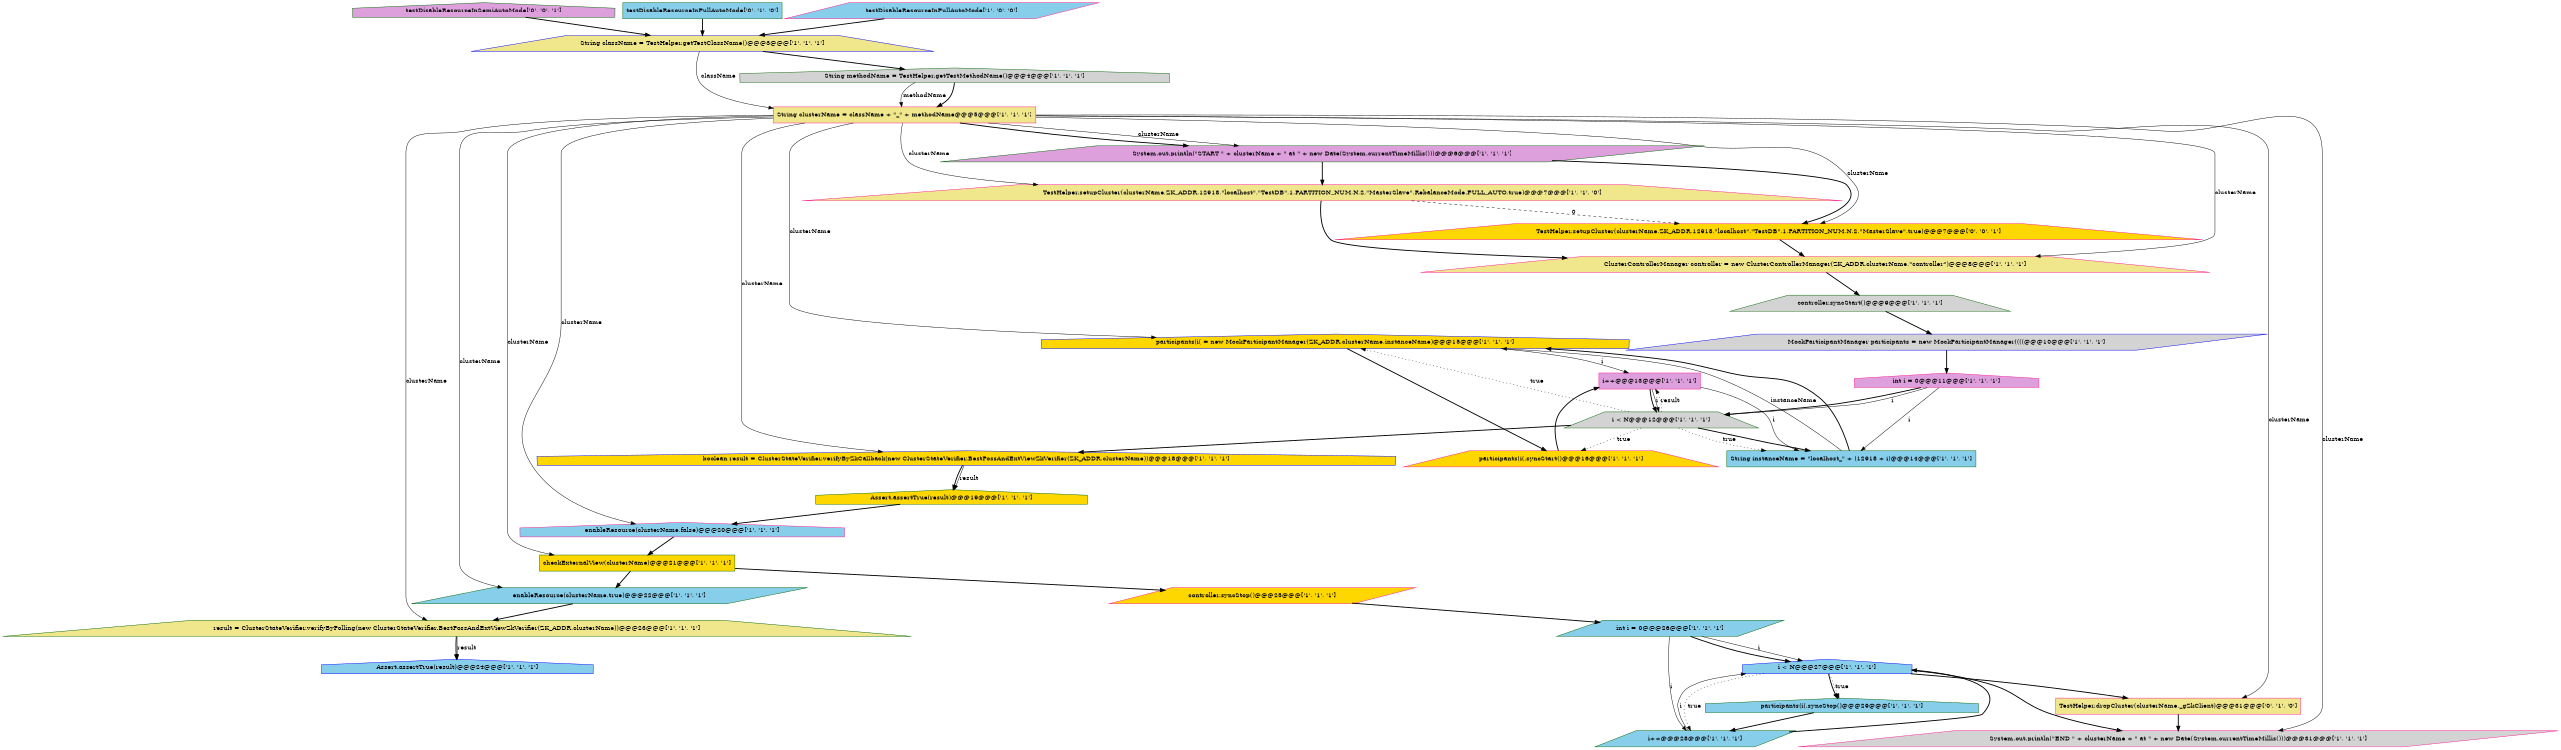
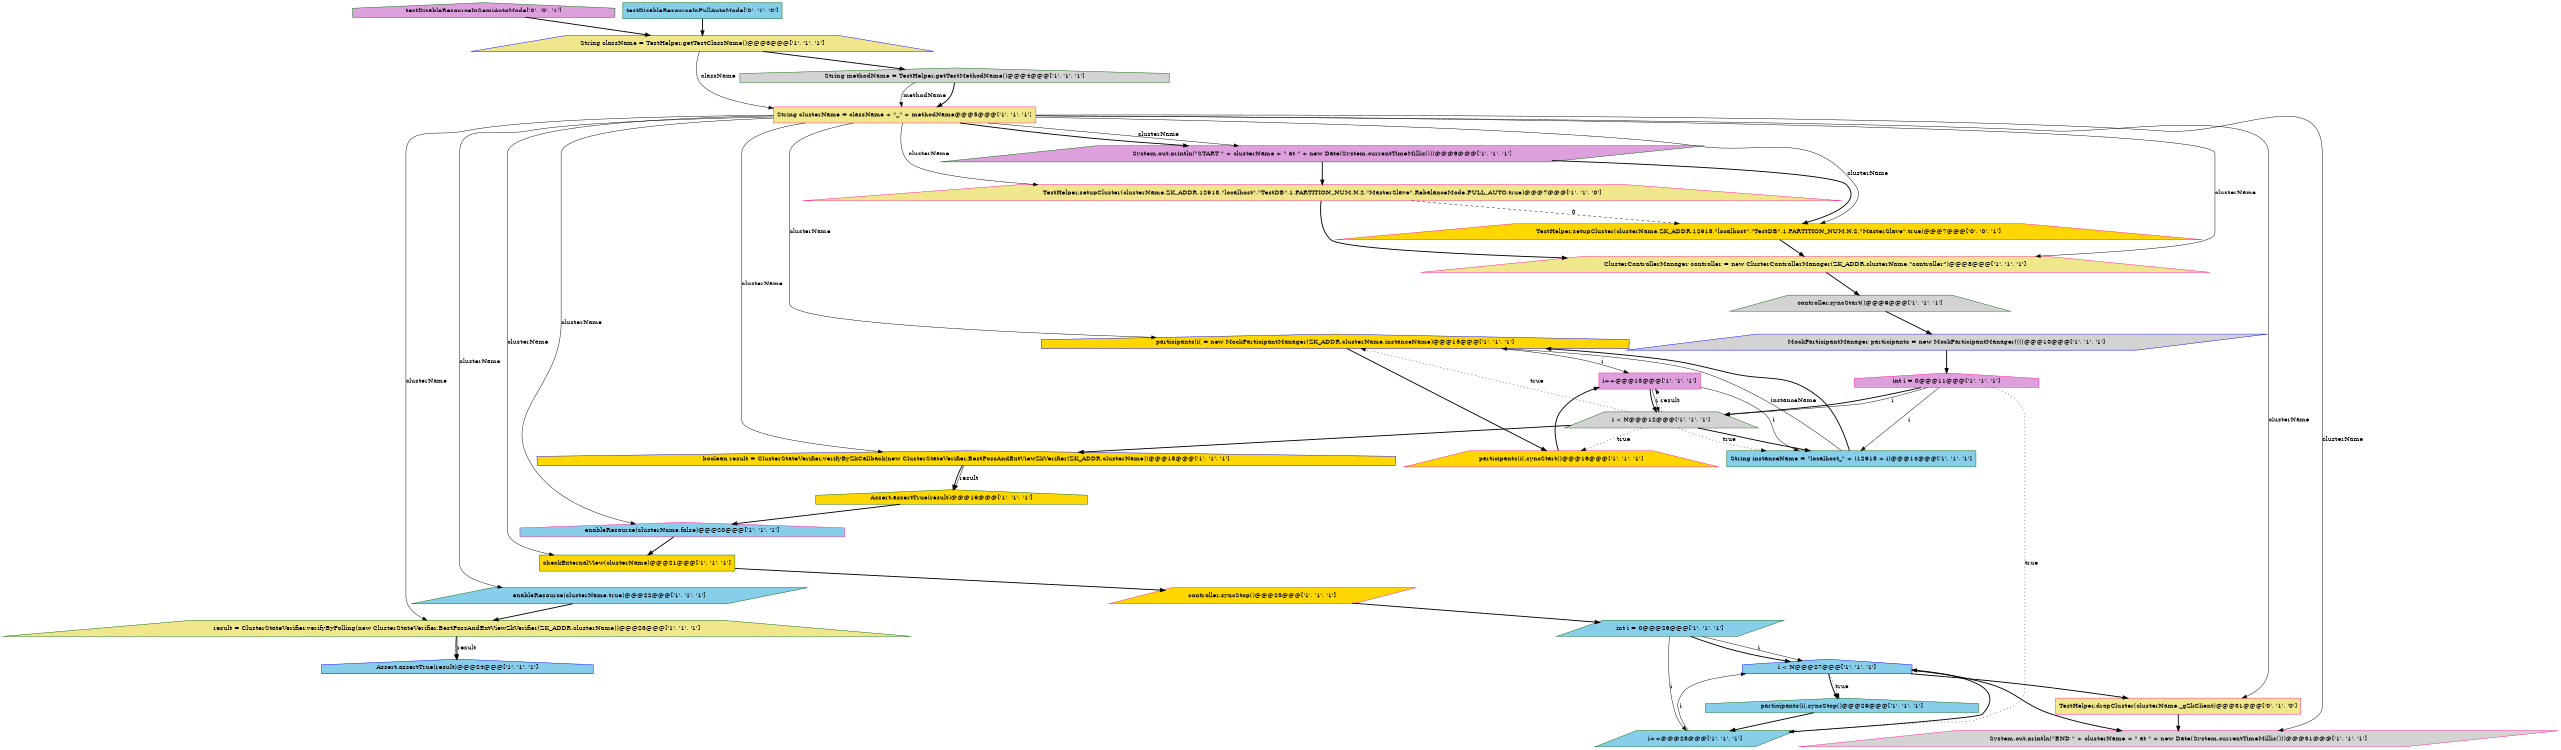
node "testDisableResourceInFullAutoMode['1', '0', '0']": removed
edge "checkExternalView(clusterName)@@@21@@@['1', '1', '1']" -> "enableResource(clusterName,true)@@@22@@@['1', '1', '1']": removed
edge "i < N@@@27@@@['1', '1', '1']" -> "i++@@@28@@@['1', '1', '1']": now "int i = 0@@@11@@@['1', '1', '1']" -> "i++@@@28@@@['1', '1', '1']"
